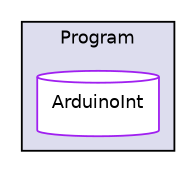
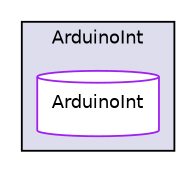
cluster "Program": label "Program" -> "ArduinoInt"
